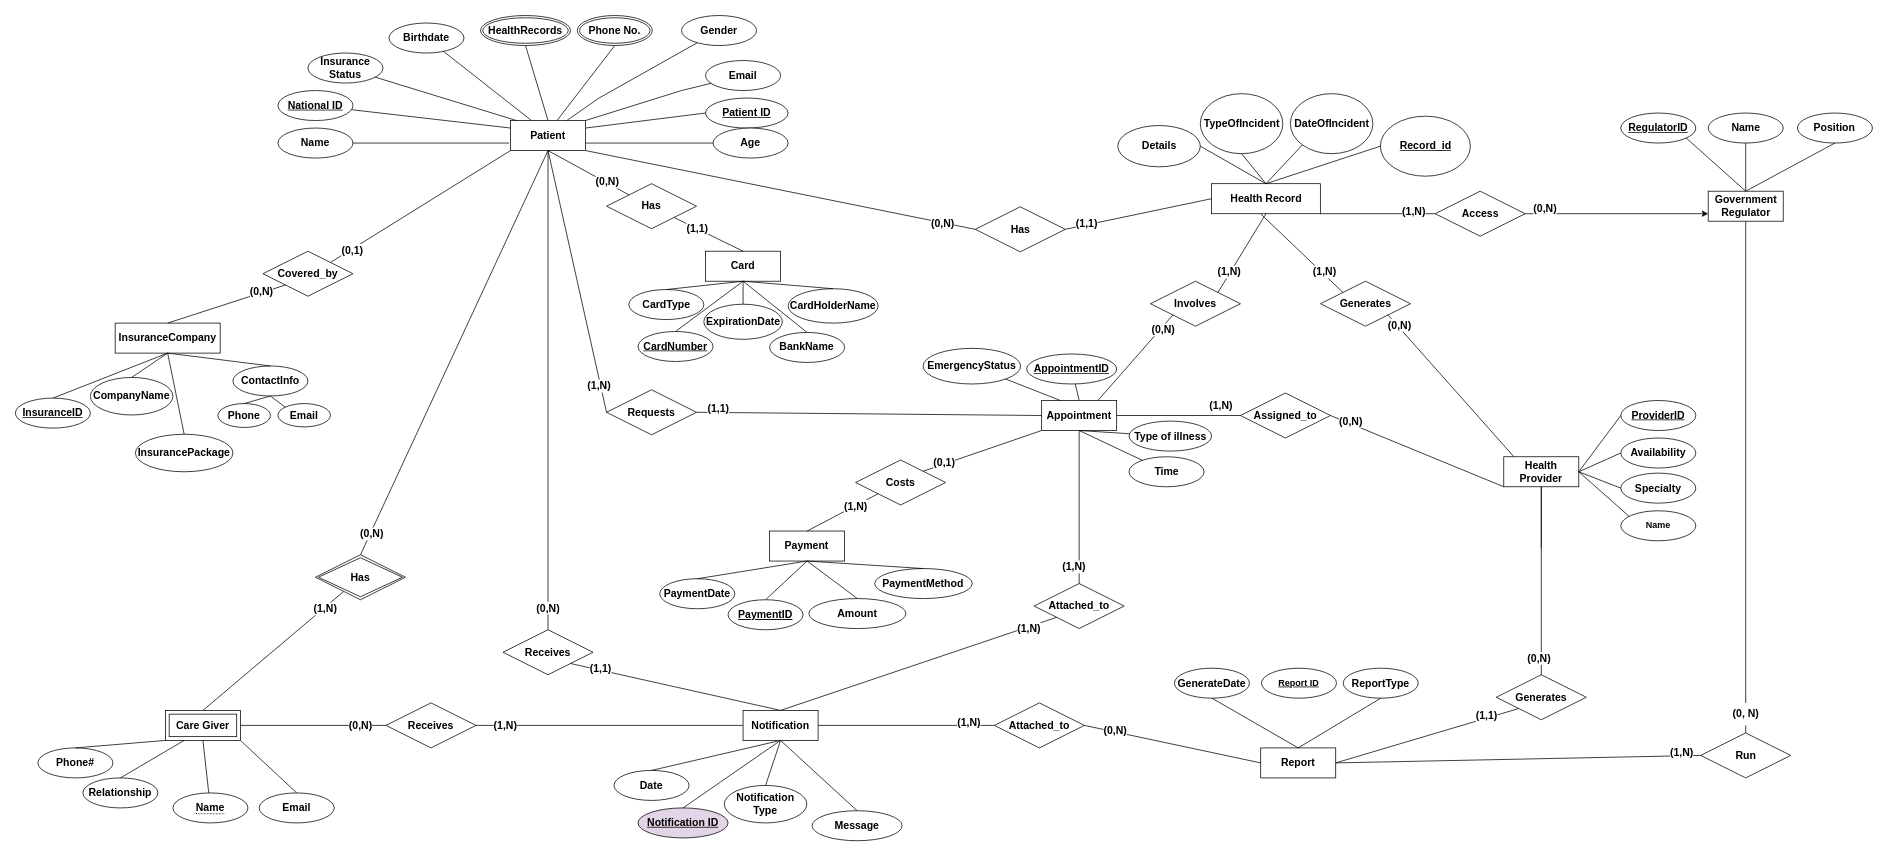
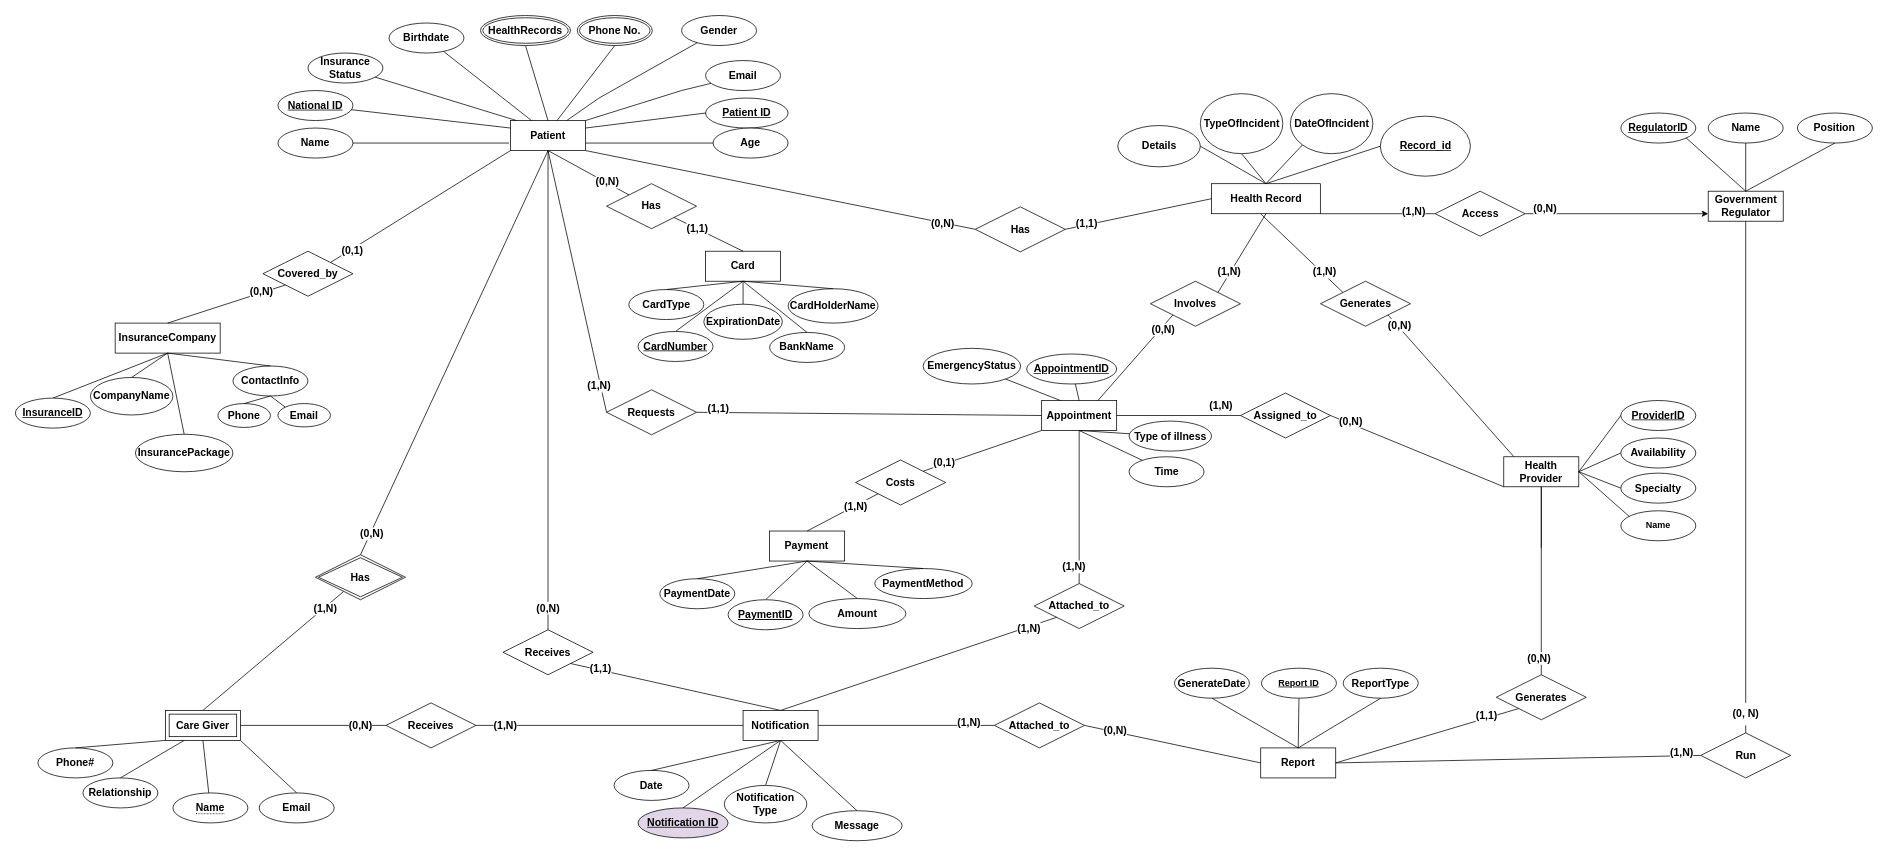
edge "Report ID" -- "Report": added
